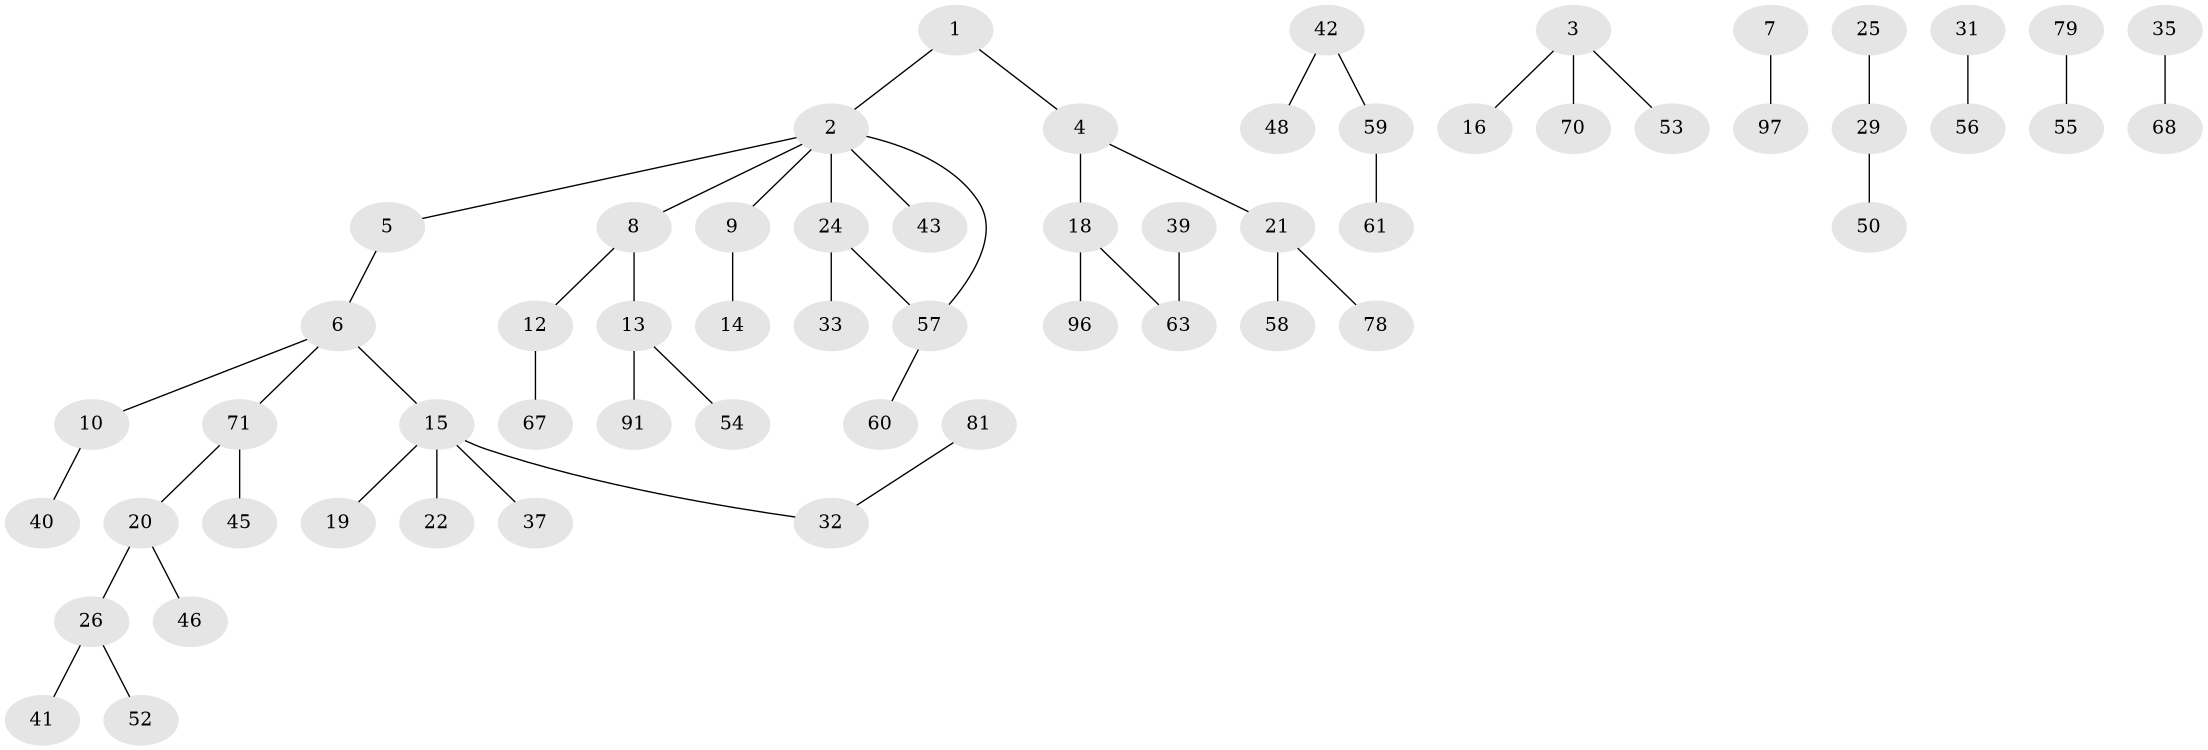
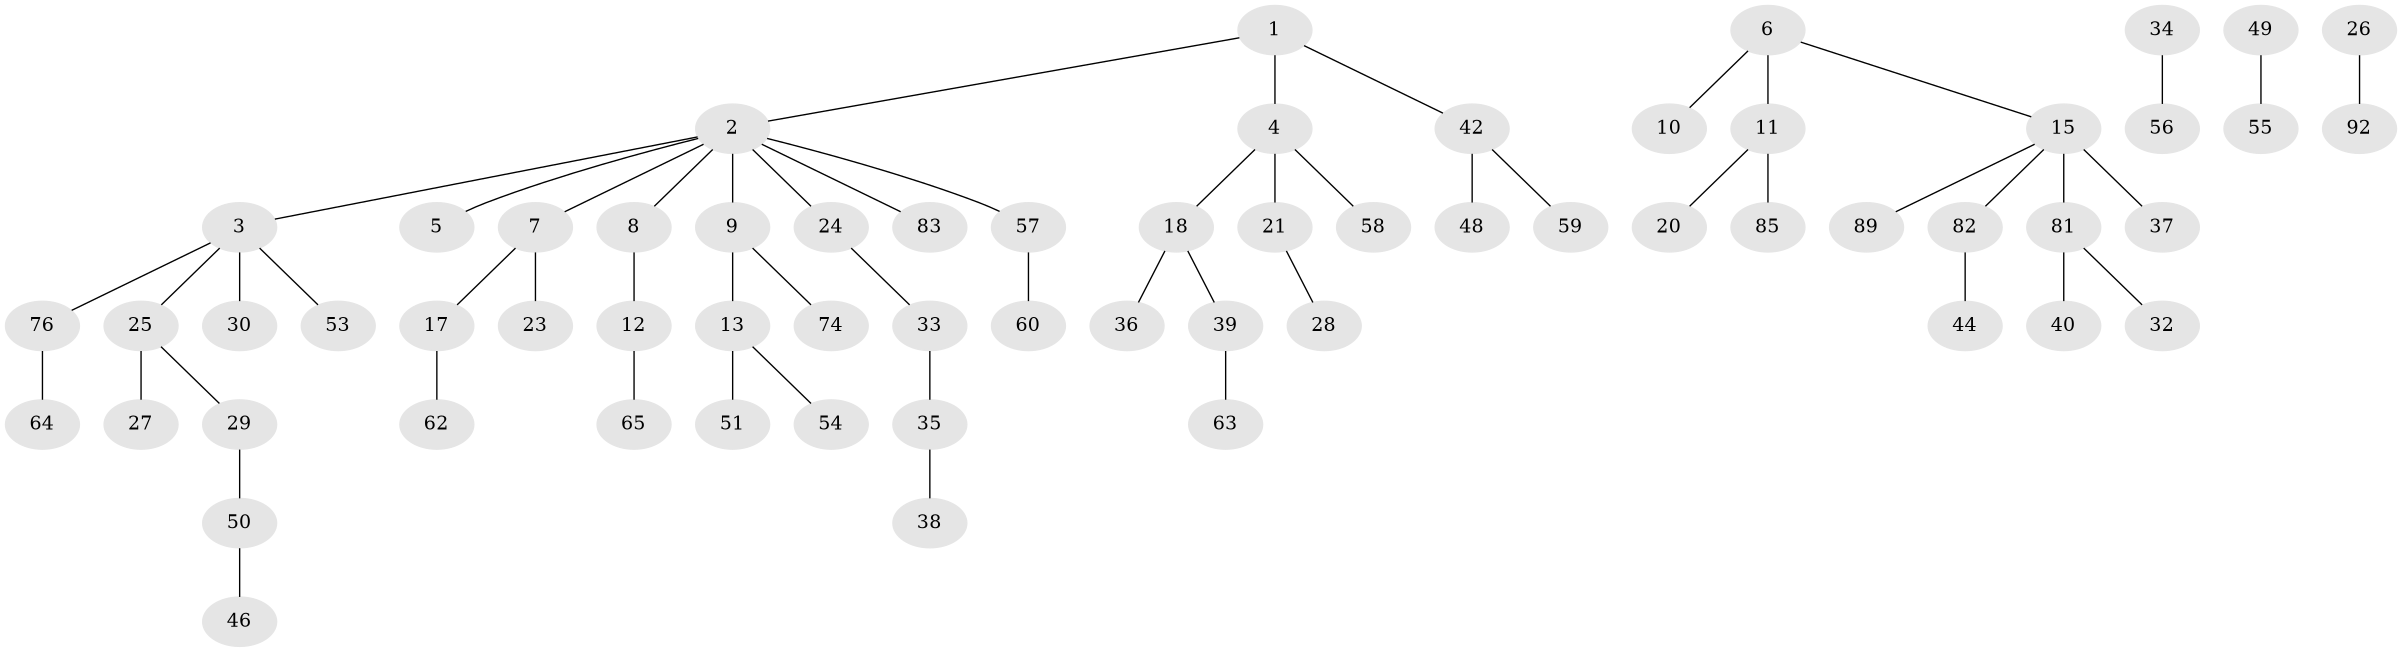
node "31": label "31" -> "34"
node "79": label "79" -> "49"
edge "1" -- "42": added
node "16": label "16" -> "76"
node "70": label "70" -> "30"
node "97": label "97" -> "17"
node "68": label "68" -> "38"
edge "2" -- "3": added
edge "2" -- "7": added
node "43": label "43" -> "83"
node "61": removed
edge "3" -- "25": added
edge "24" -- "57": removed
edge "18" -- "63": now "18" -- "39"
edge "5" -- "6": removed
edge "8" -- "13": now "9" -- "13"
edge "21" -- "58": now "4" -- "58"
node "23": added
node "14": label "14" -> "74"
node "96": label "96" -> "36"
node "78": label "78" -> "28"
node "44": added
edge "33" -- "35": added
node "64": added
node "27": added
node "71": label "71" -> "11"
node "62": added
node "67": label "67" -> "65"
node "91": label "91" -> "51"
edge "10" -- "40": now "81" -- "40"
edge "15" -- "32": now "15" -- "81"
node "45": label "45" -> "85"
node "19": label "19" -> "89"
node "22": label "22" -> "82"
edge "20" -- "26": removed
edge "20" -- "46": now "50" -- "46"
node "41": removed
node "52": label "52" -> "92"
